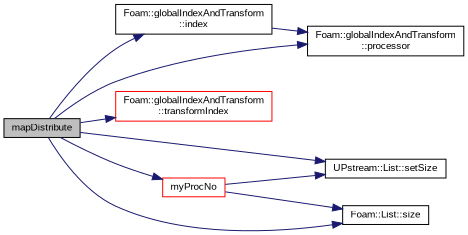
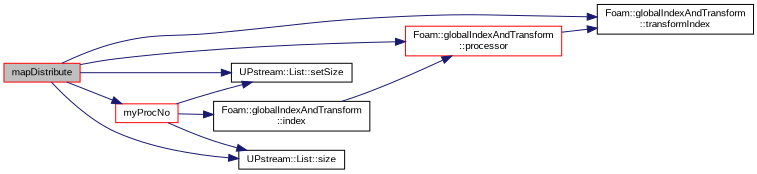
edge "Foam::globalIndexAndTransform ::processor" -> "Foam::globalIndexAndTransform ::transformIndex": added
node "Foam::globalIndexAndTransform ::processor": color black -> red
edge "mapDistribute" -> "Foam::globalIndexAndTransform ::index": now "myProcNo" -> "Foam::globalIndexAndTransform ::index"
node "Foam::globalIndexAndTransform ::transformIndex": color red -> black
node "mapDistribute": color black -> red
node "Foam::List::size": label "Foam::List::size" -> "UPstream::List::size"
